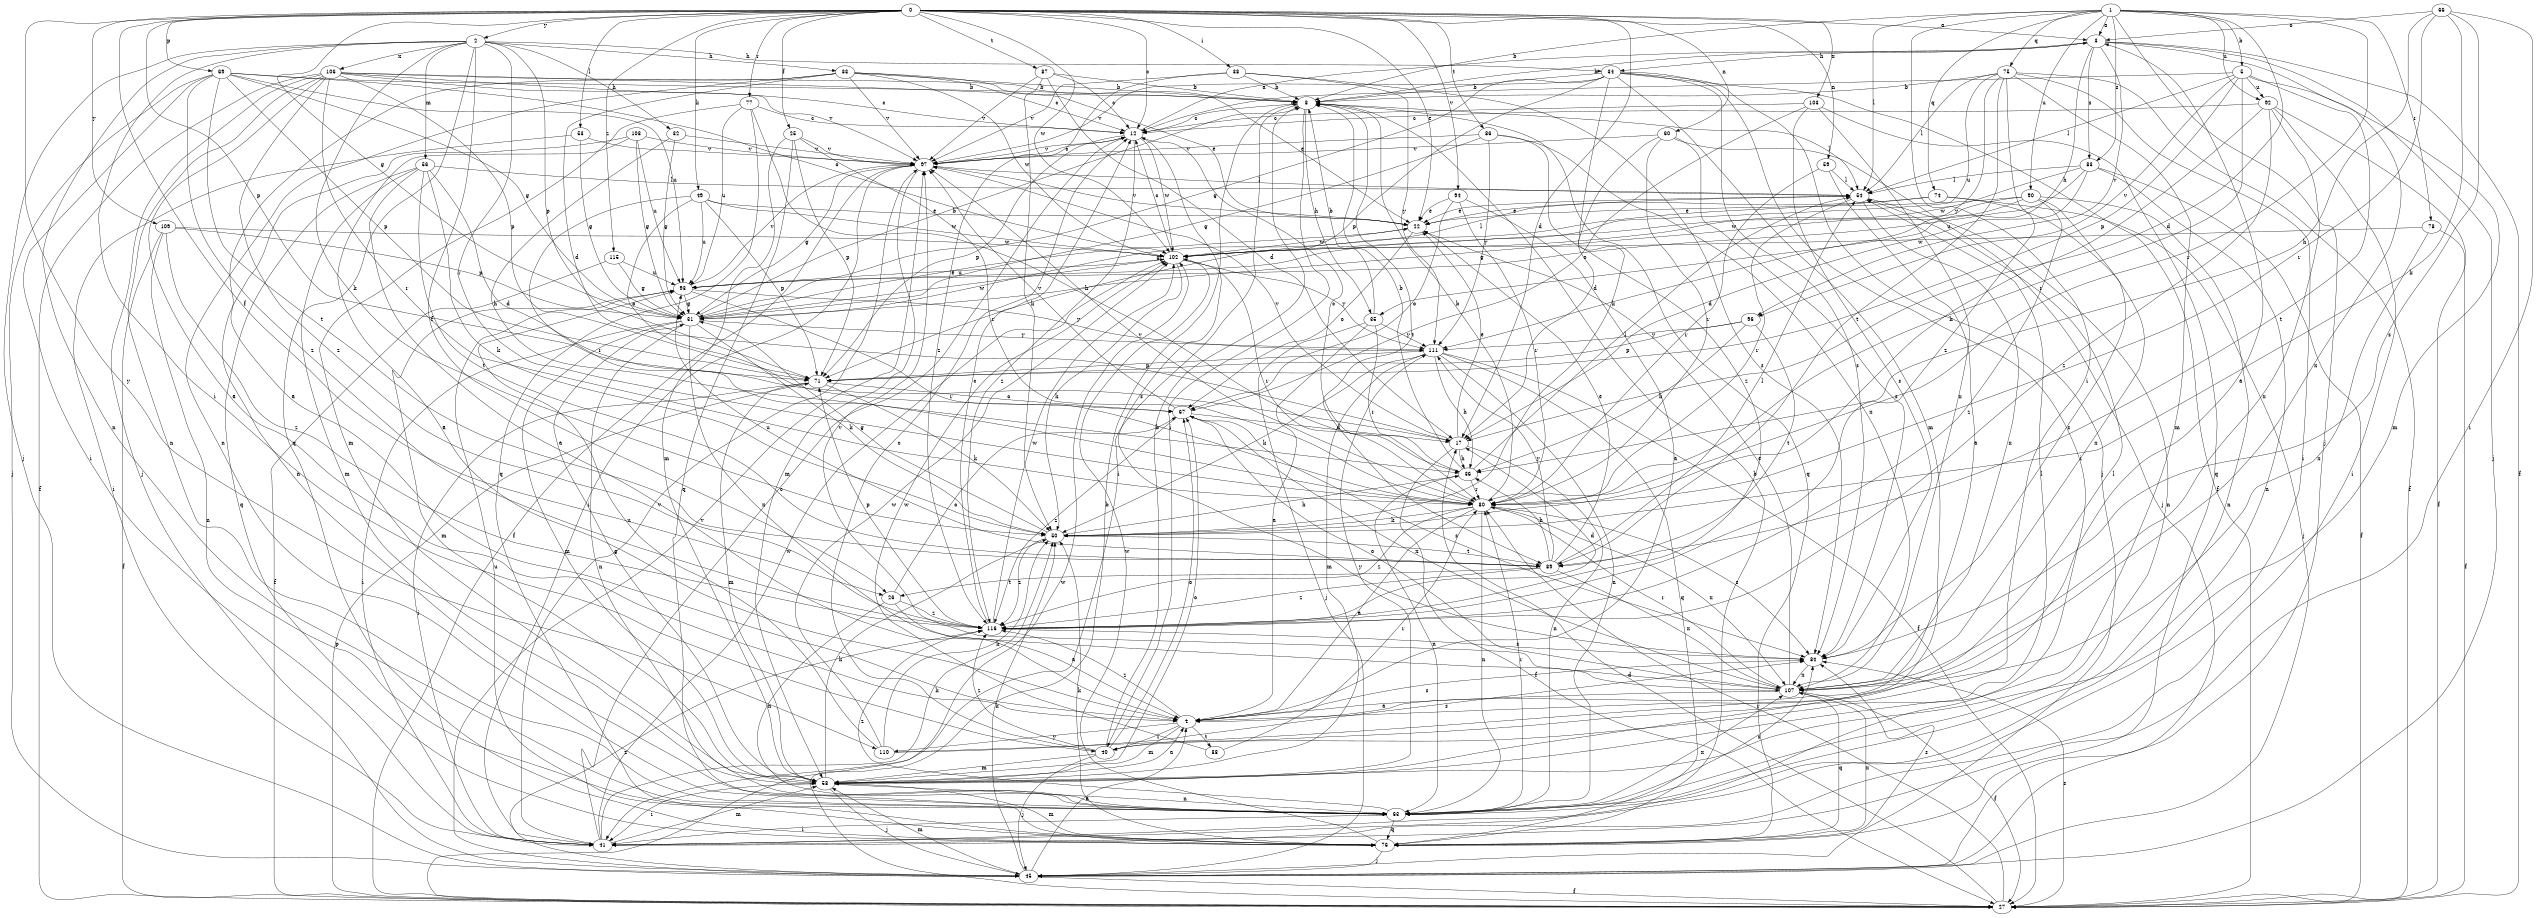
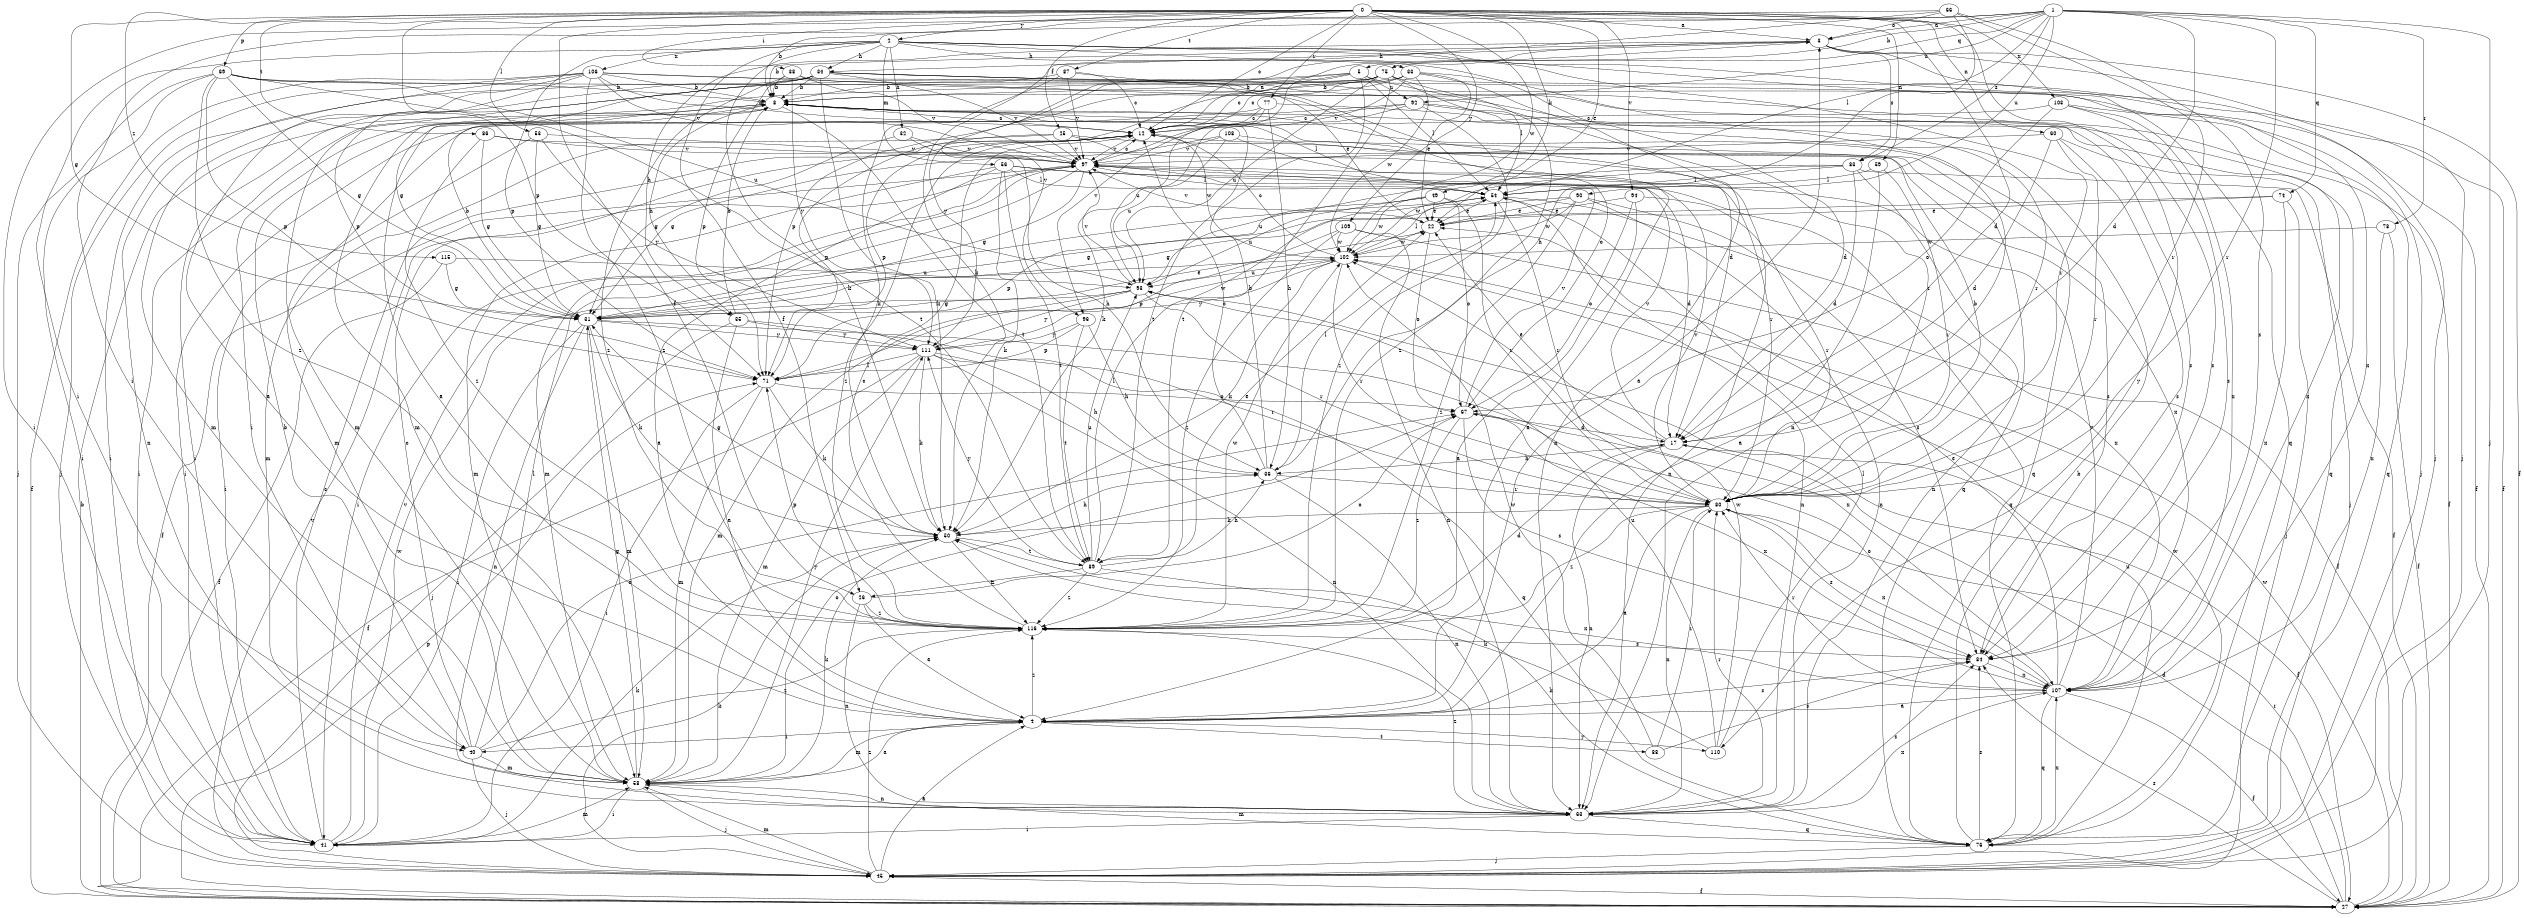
edge "69" -> "102": now "69" -> "67"
edge "86" -> "111": now "53" -> "111"
edge "109" -> "31": now "109" -> "71"
edge "111" -> "71": label "p" -> "l"
edge "110" -> "84": now "88" -> "84"
